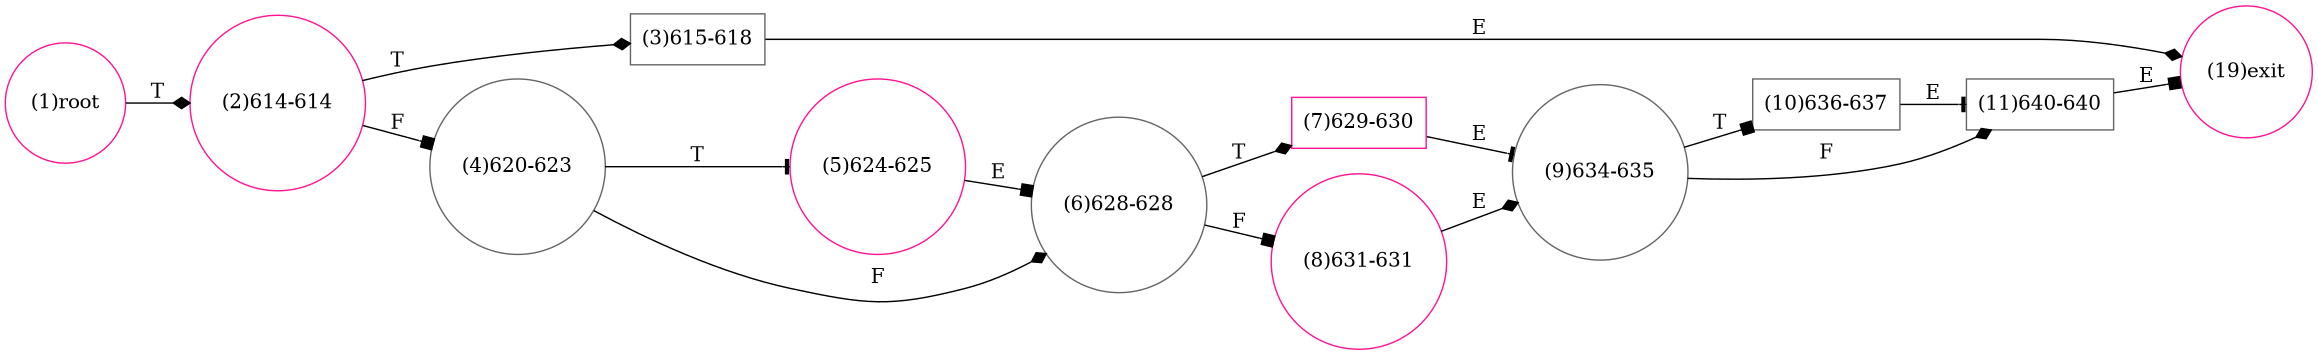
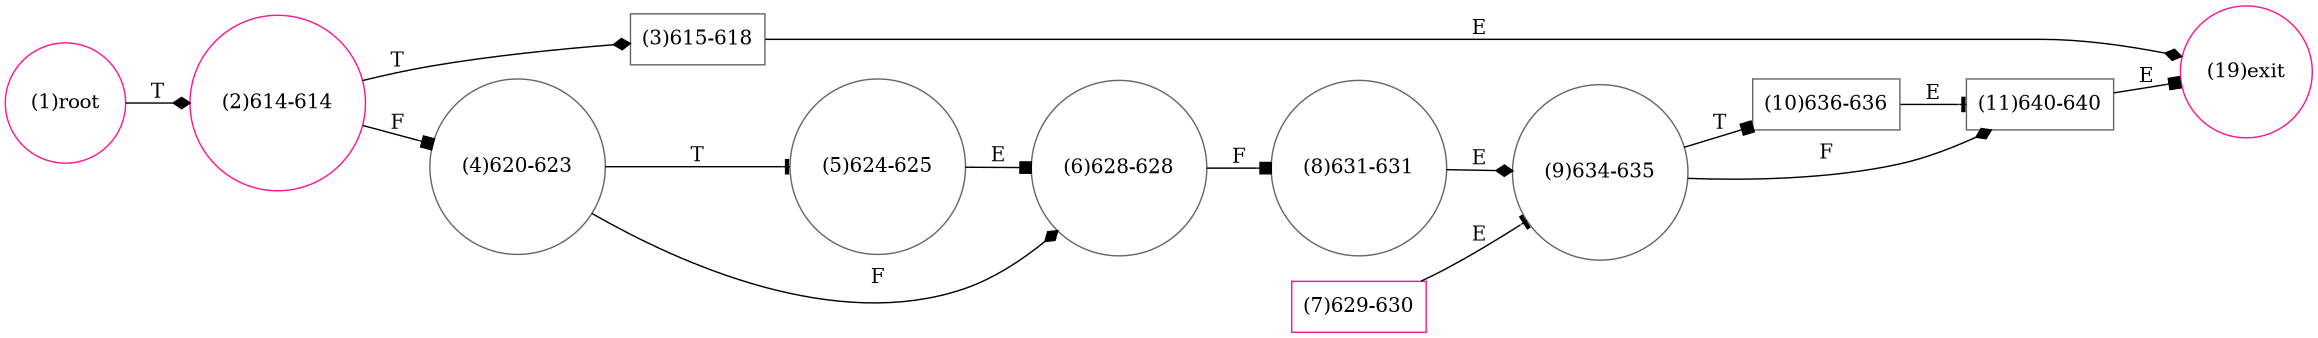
node "(10)636-637": label "(10)636-637" -> "(10)636-636"
edge "(6)628-628" -> "(7)629-630": removed, label "T"
node "(5)624-625": color deeppink -> gray40
node "(8)631-631": color deeppink -> gray40
